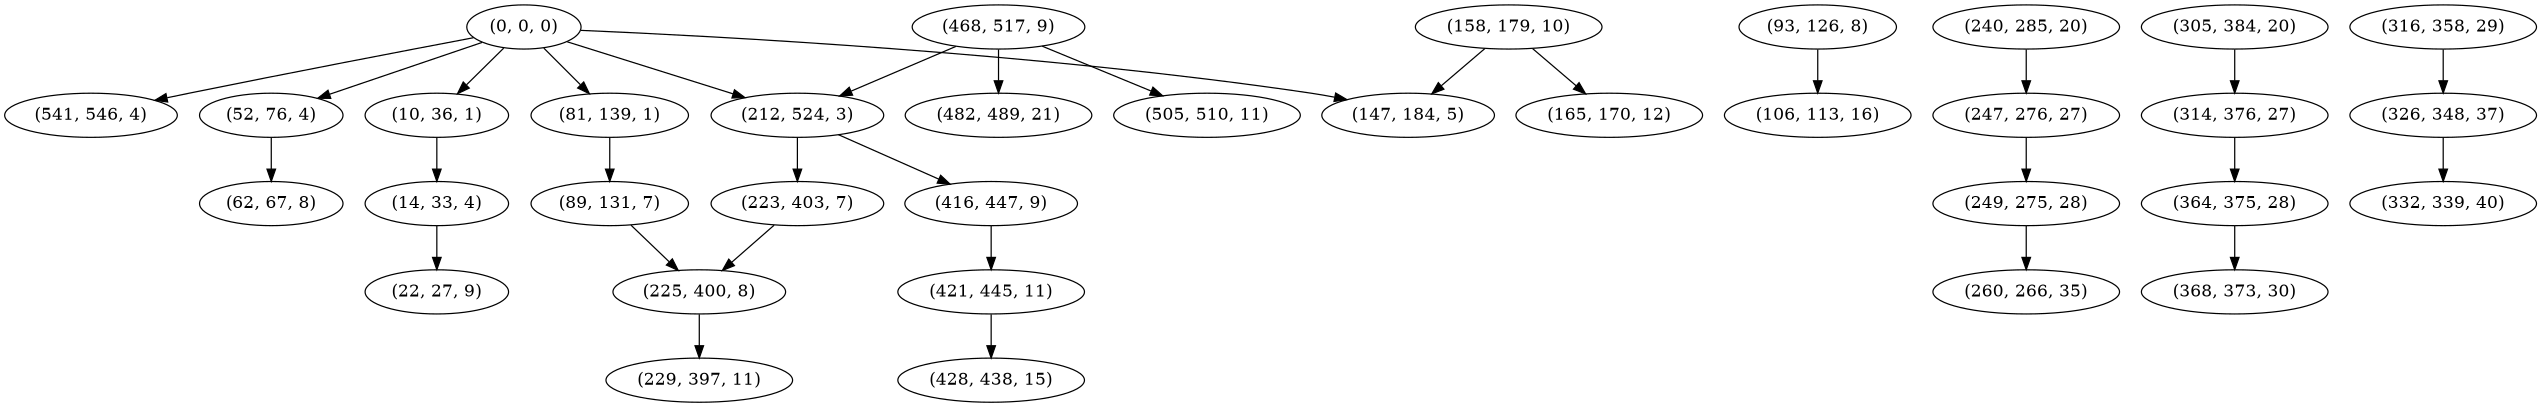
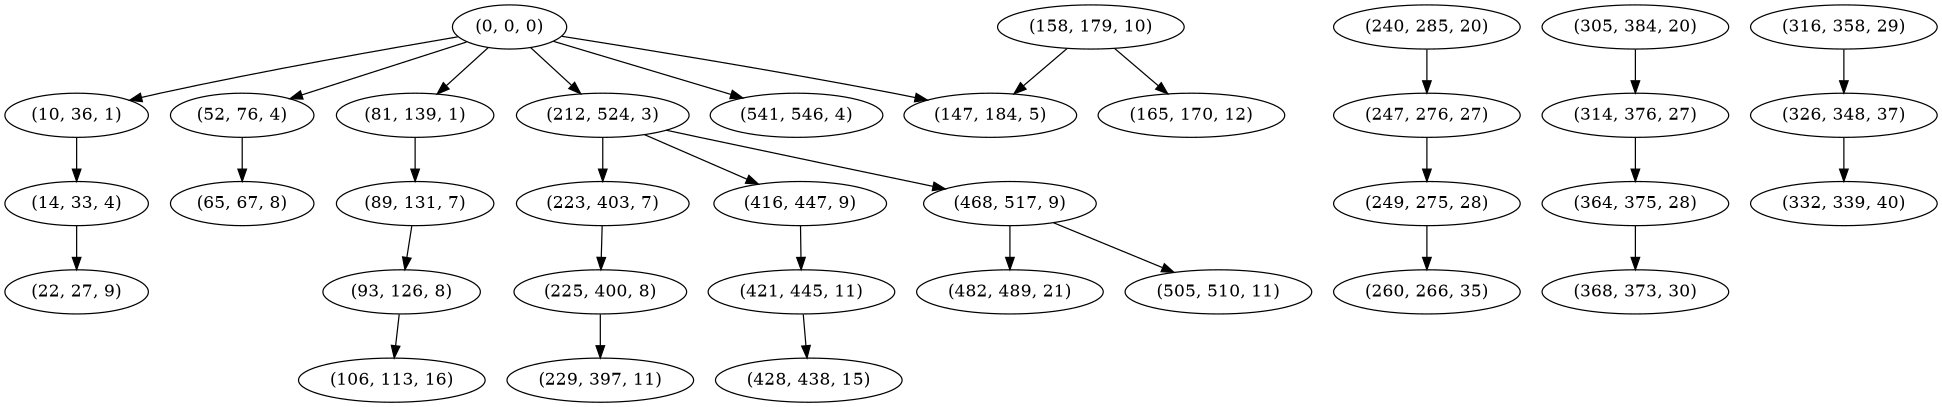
edge "(468, 517, 9)" -> "(212, 524, 3)": reversed
node "(62, 67, 8)": label "(62, 67, 8)" -> "(65, 67, 8)"
edge "(89, 131, 7)" -> "(225, 400, 8)": now "(89, 131, 7)" -> "(93, 126, 8)"
